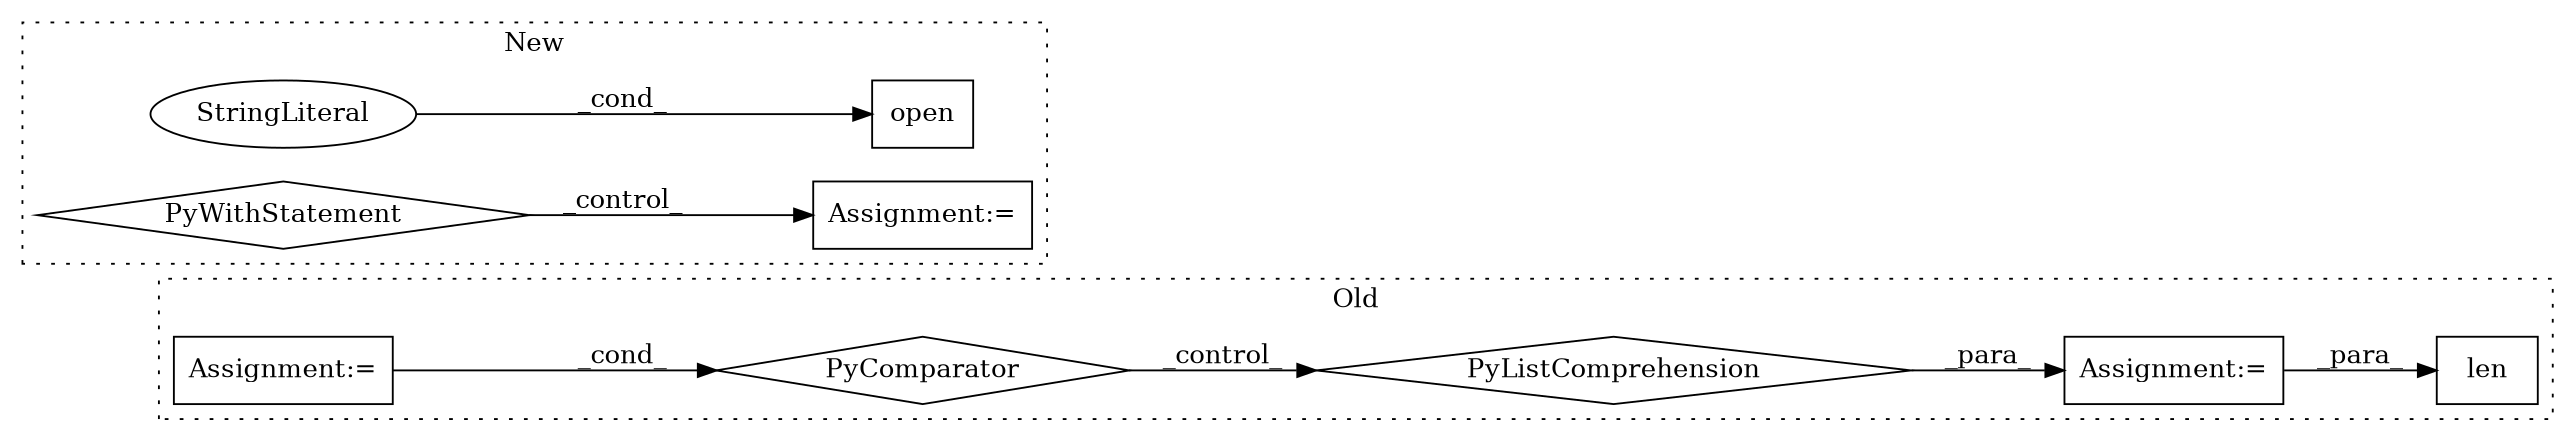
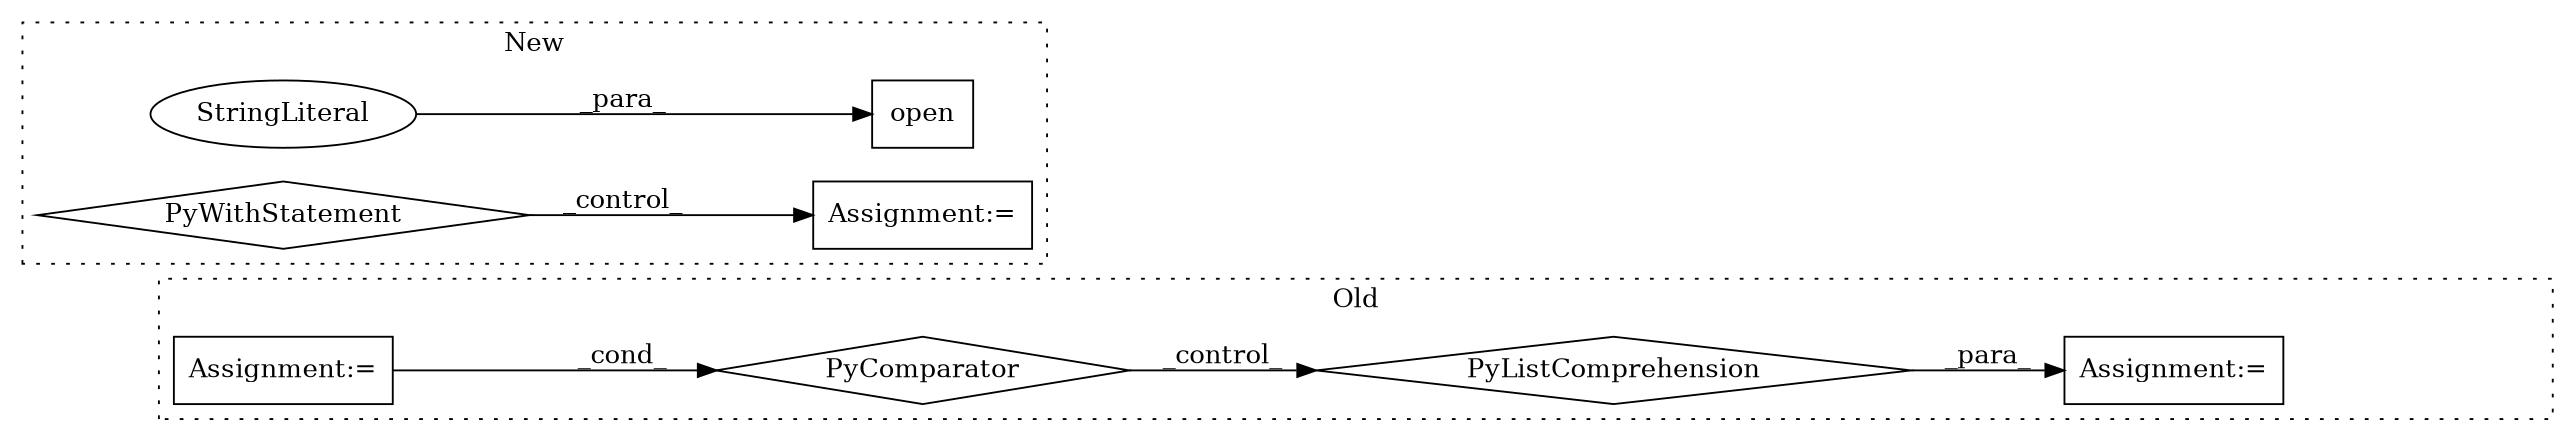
edge "StringLiteral" -> "open": label "_cond_" -> "_para_"
node "len": removed
